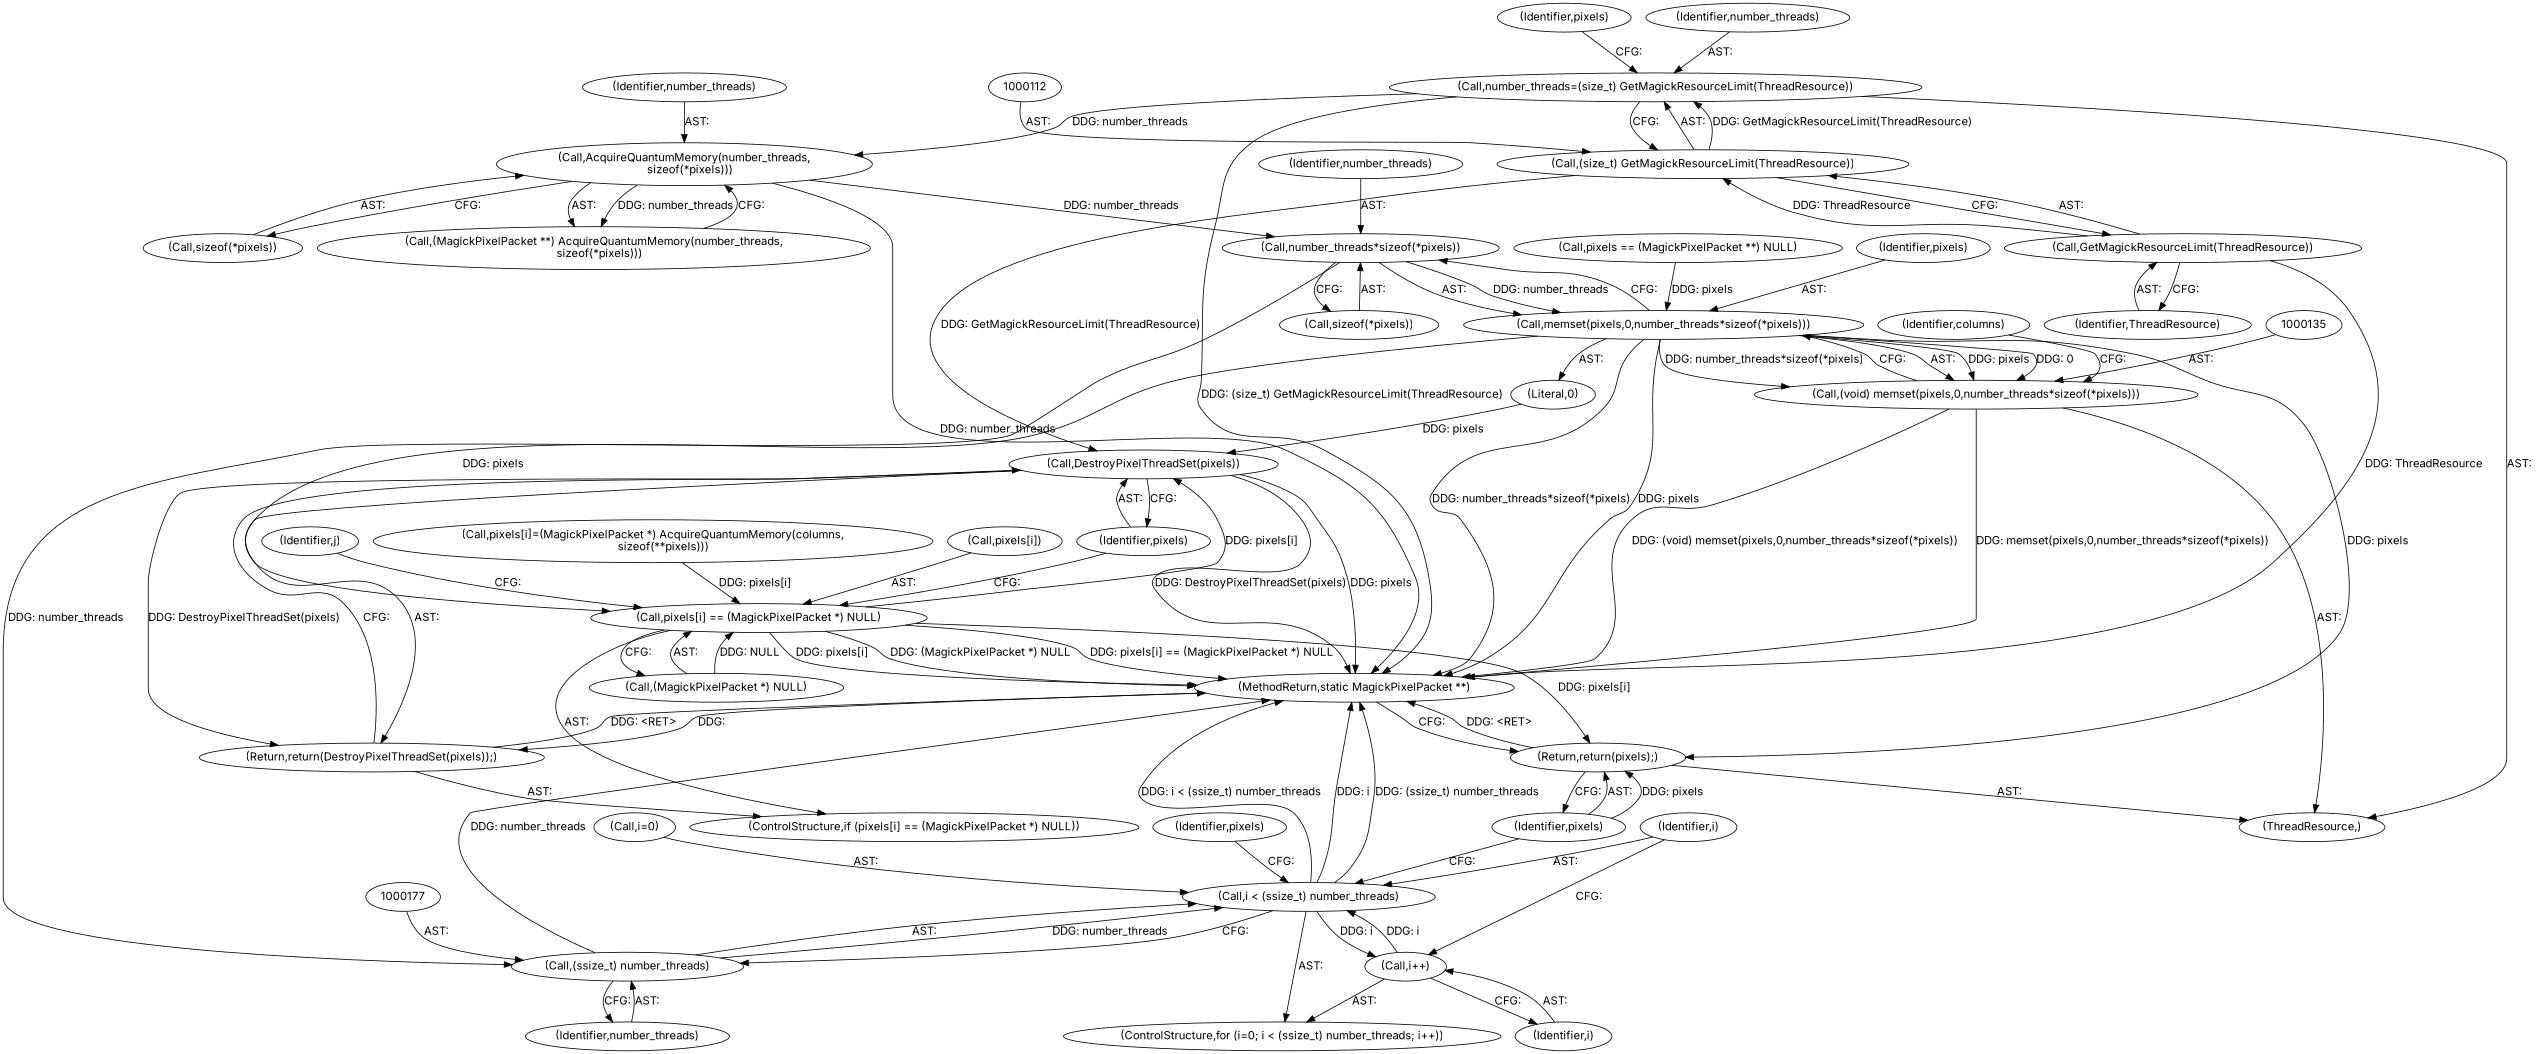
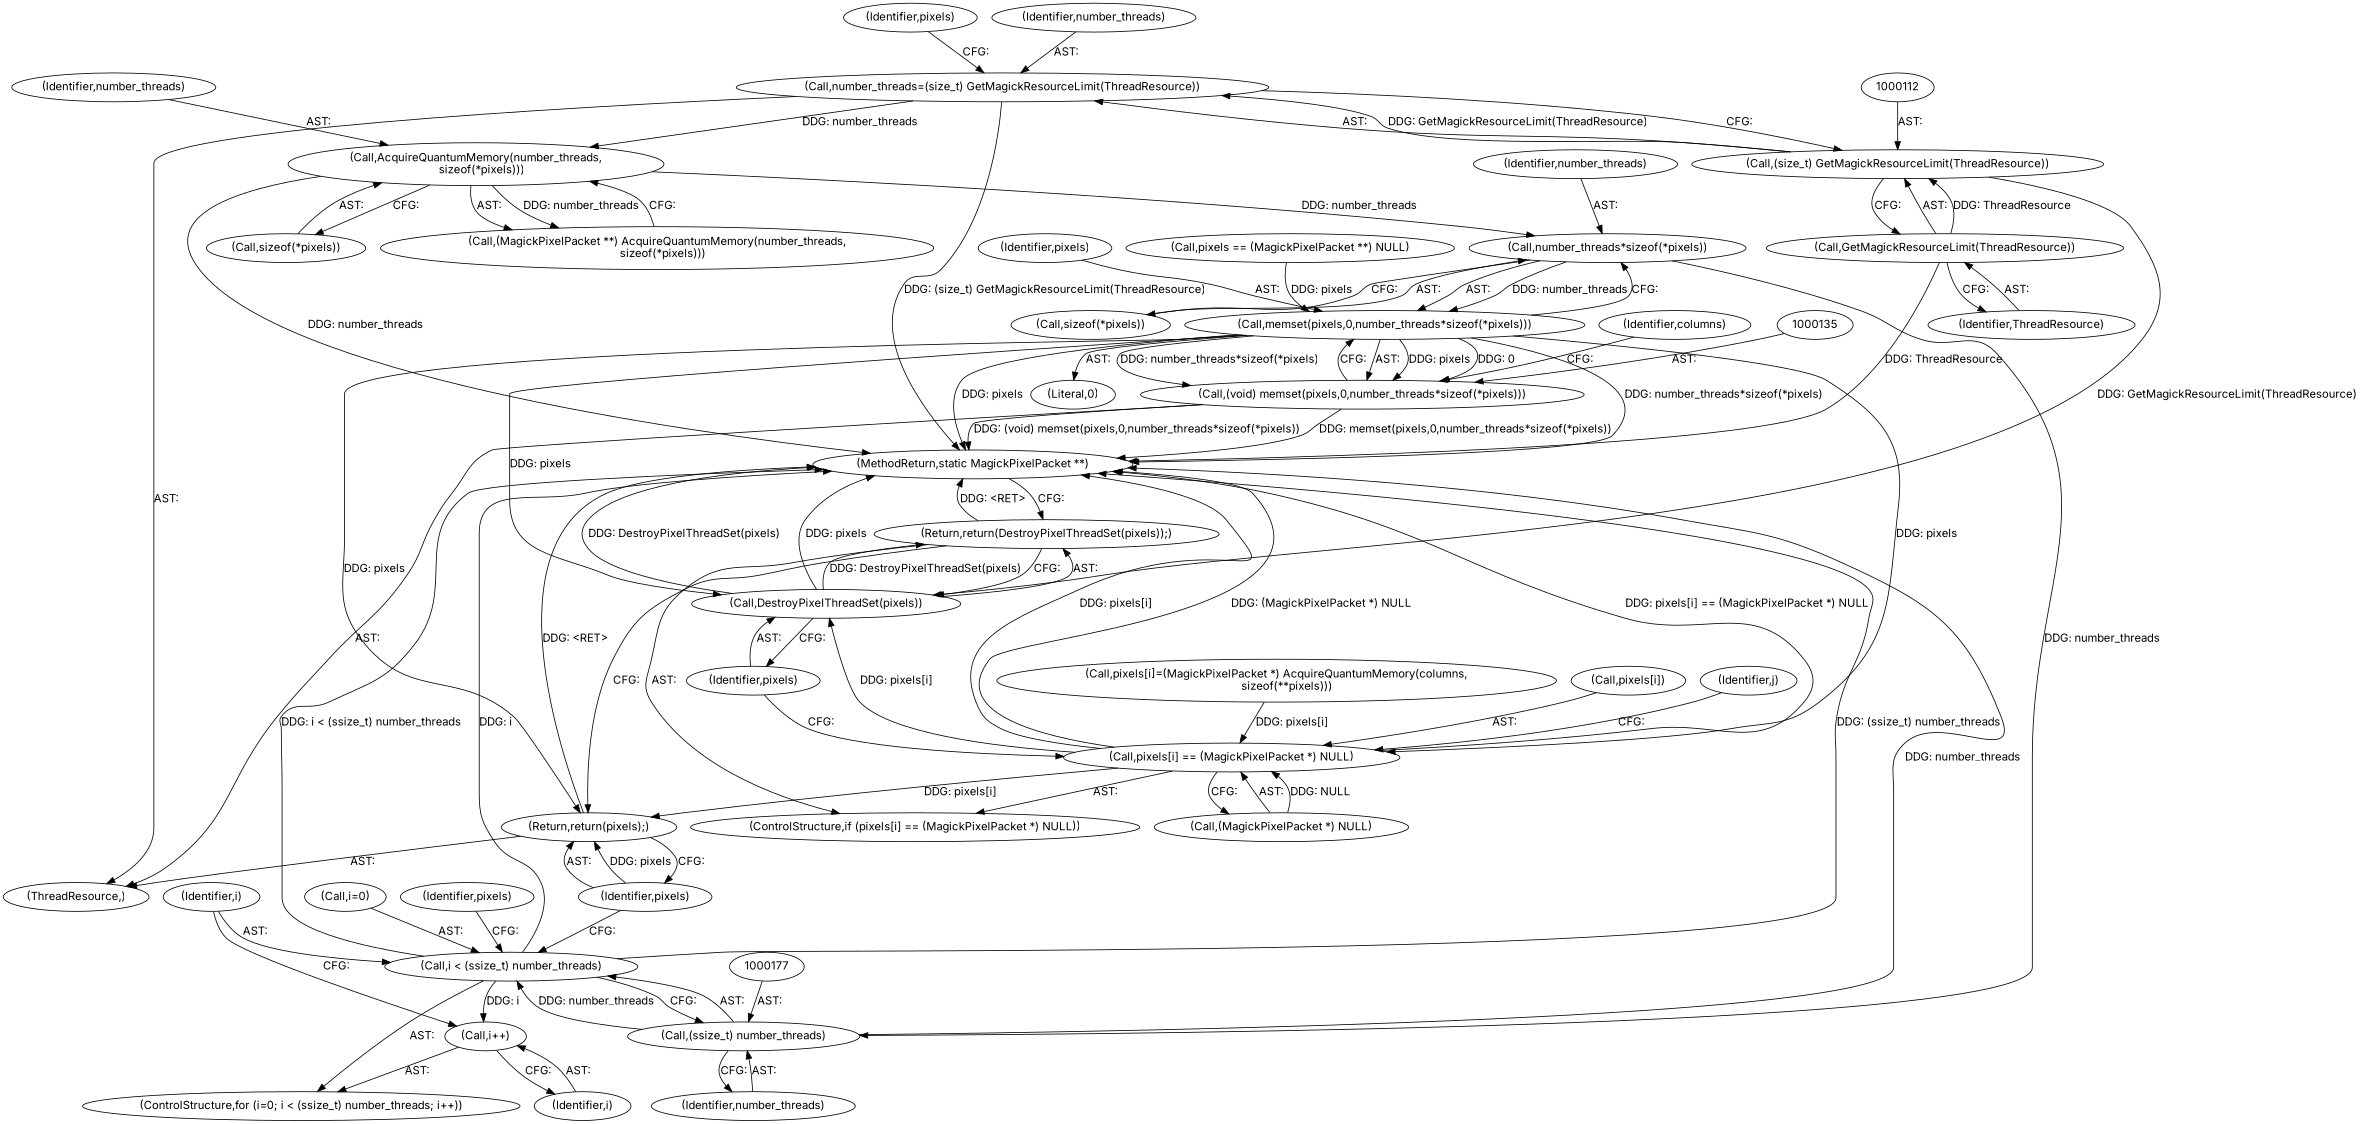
edge "(Literal,0)" -> "(Call,DestroyPixelThreadSet(pixels))": now "(Call,memset(pixels,0,number_threads*sizeof(*pixels)))" -> "(Call,DestroyPixelThreadSet(pixels))"
edge "(MethodReturn,static MagickPixelPacket **)" -> "(Return,return(DestroyPixelThreadSet(pixels));)": label "DDG: " -> "CFG: "
edge "(MethodReturn,static MagickPixelPacket **)" -> "(Return,return(pixels);)": now "(Return,return(DestroyPixelThreadSet(pixels));)" -> "(Return,return(pixels);)"
edge "(Call,i++)" -> "(Call,i < (ssize_t) number_threads)": removed, label "DDG: i"
